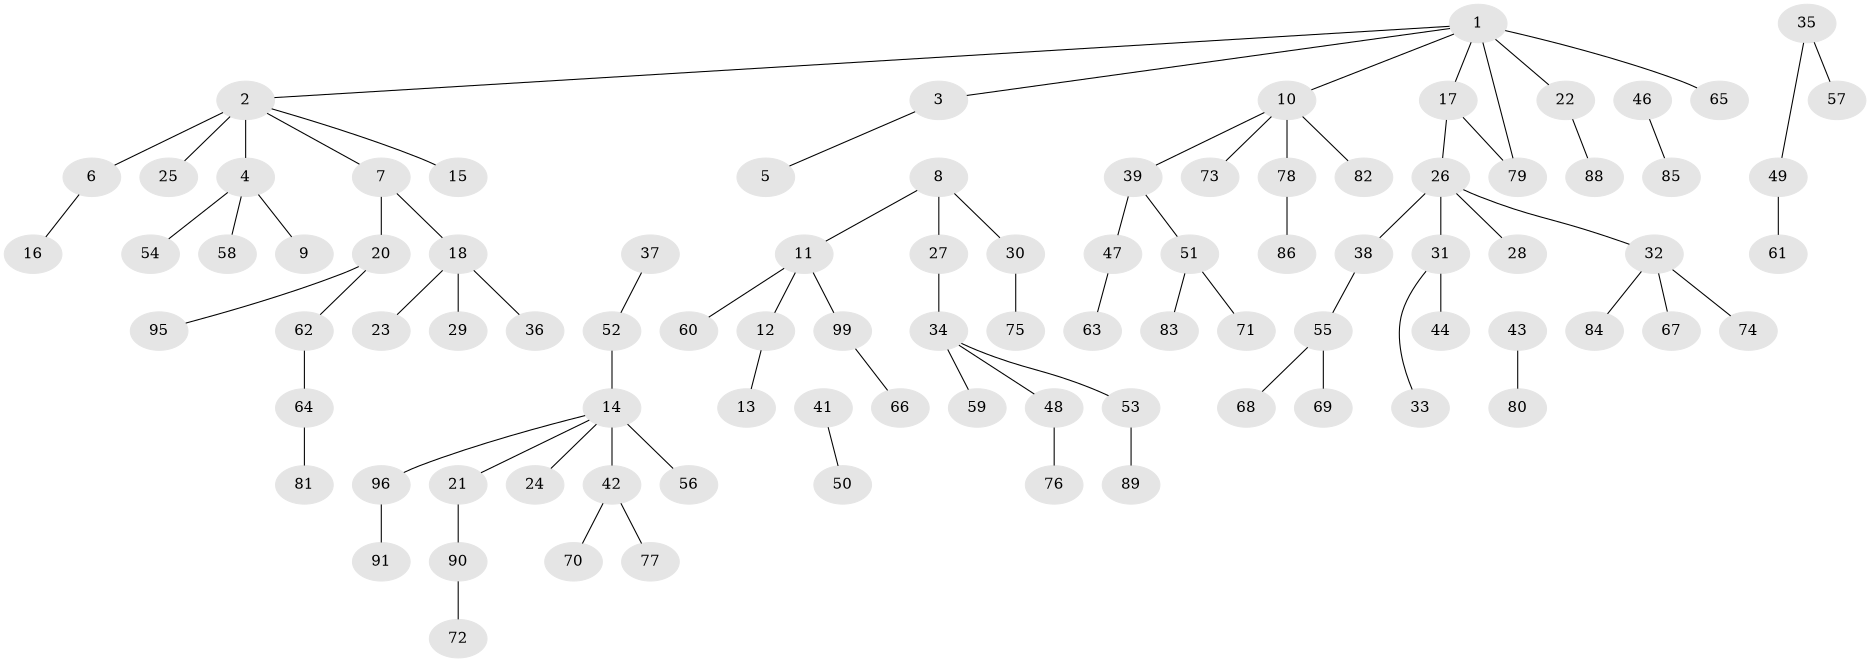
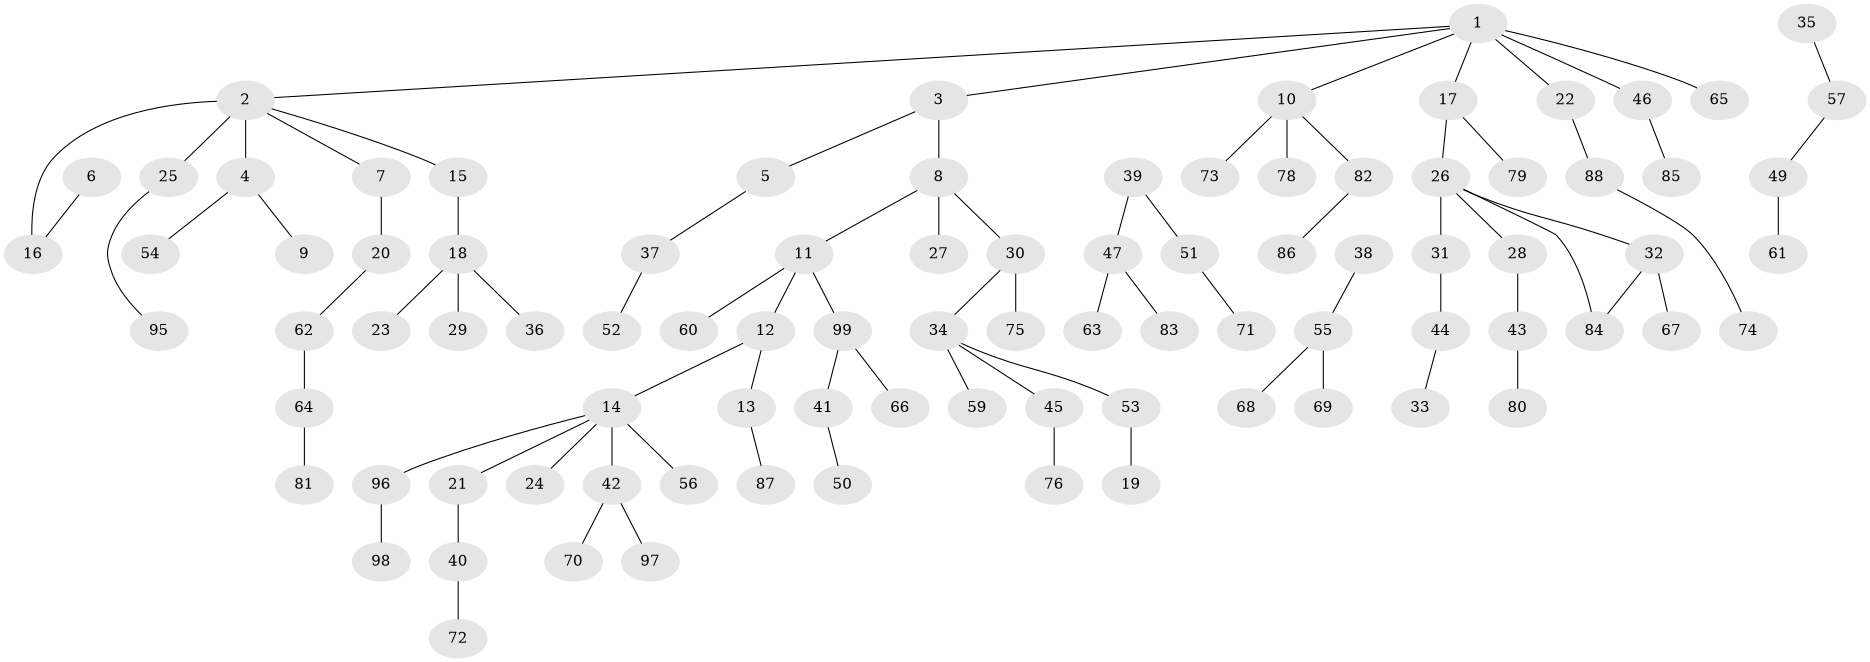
edge "1" -- "79": now "1" -- "46"
edge "35" -- "49": now "57" -- "49"
edge "2" -- "6": now "2" -- "16"
edge "3" -- "8": added
edge "10" -- "39": removed
edge "7" -- "18": now "15" -- "18"
edge "5" -- "37": added
edge "78" -- "86": now "82" -- "86"
edge "26" -- "38": now "26" -- "84"
node "58": removed
edge "27" -- "34": now "30" -- "34"
edge "51" -- "83": now "47" -- "83"
edge "28" -- "43": added
edge "32" -- "74": now "88" -- "74"
edge "20" -- "95": now "25" -- "95"
edge "31" -- "33": now "44" -- "33"
edge "52" -- "14": now "12" -- "14"
edge "99" -- "41": added
node "48": label "48" -> "45"
node "87": added
node "89": label "89" -> "19"
node "91": label "91" -> "98"
node "90": label "90" -> "40"
node "77": label "77" -> "97"
